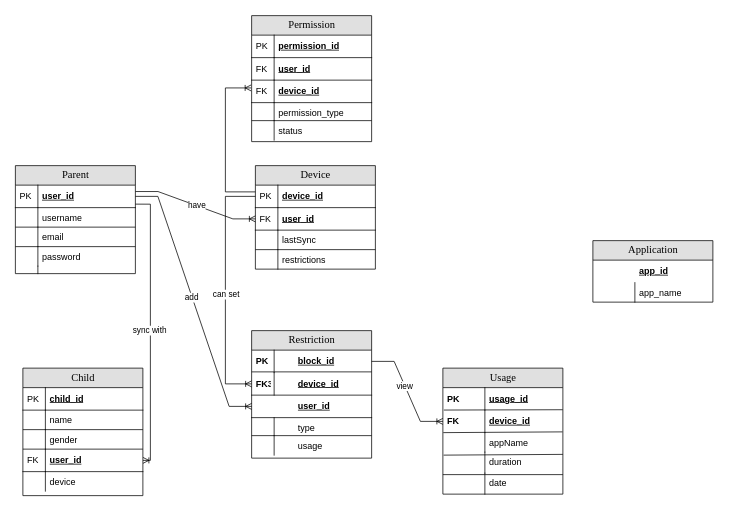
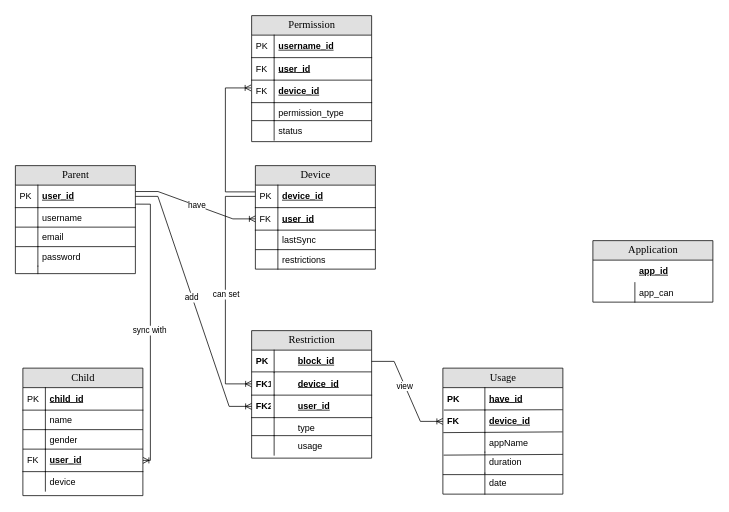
node "permission_id": label "permission_id" -> "username_id"
node "app_name": label "app_name" -> "app_can"
node "FK3": label "FK3" -> "FK1"
node "usage_id": label "usage_id" -> "have_id"
node "FK2": added
